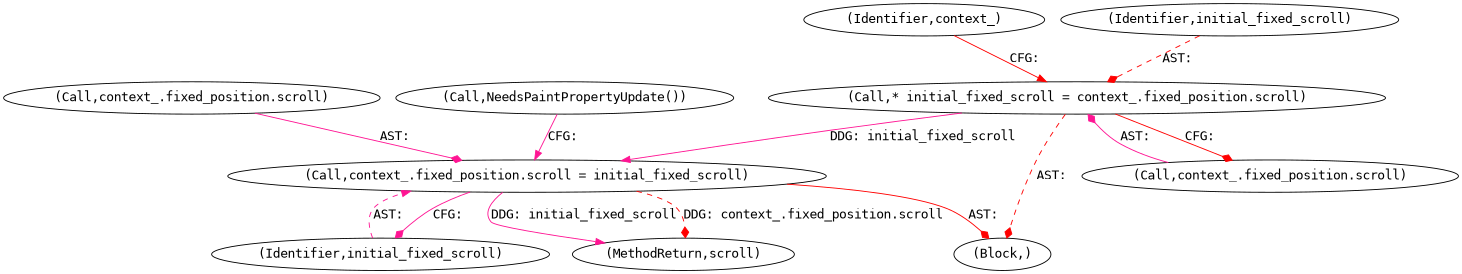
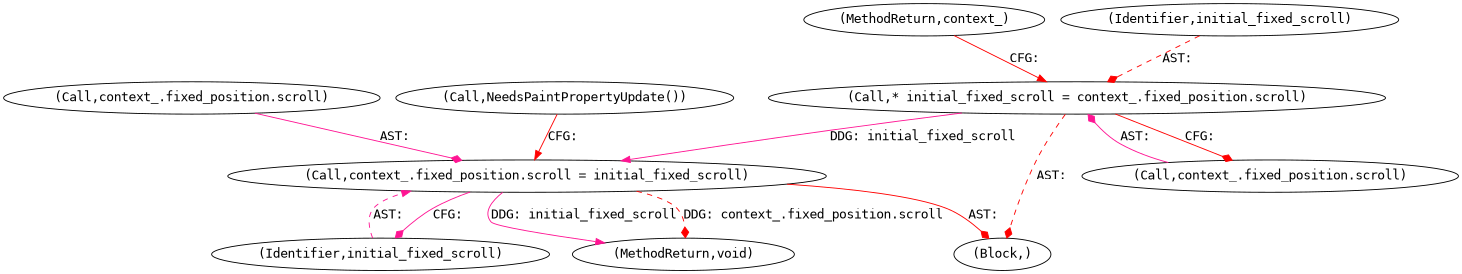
node "(Identifier,context_)": label "(Identifier,context_)" -> "(MethodReturn,context_)"
edge "(Call,NeedsPaintPropertyUpdate())" -> "(Call,context_.fixed_position.scroll = initial_fixed_scroll)": color deeppink -> red
node "(MethodReturn,scroll)": label "(MethodReturn,scroll)" -> "(MethodReturn,void)"
